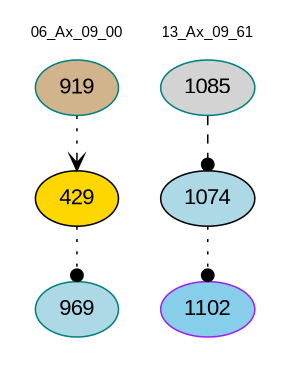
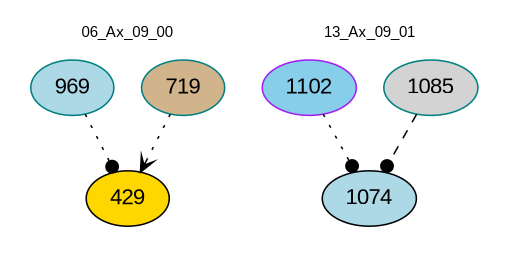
cluster "13_Ax_09_61": label "13_Ax_09_61" -> "13_Ax_09_01"
node "919": label "919" -> "719"
edge "429" -> "969": reversed
edge "1074" -> "1102": reversed
